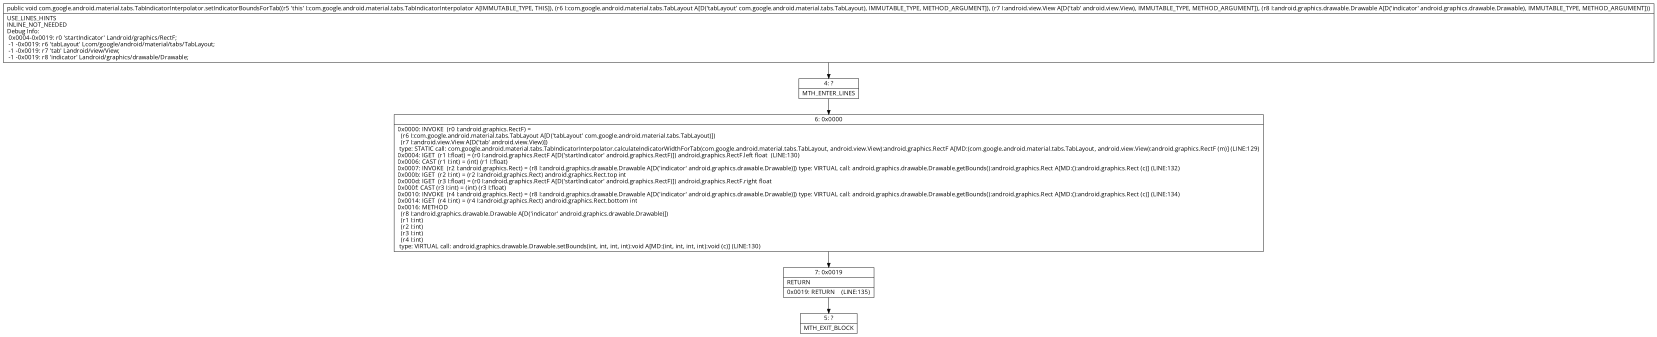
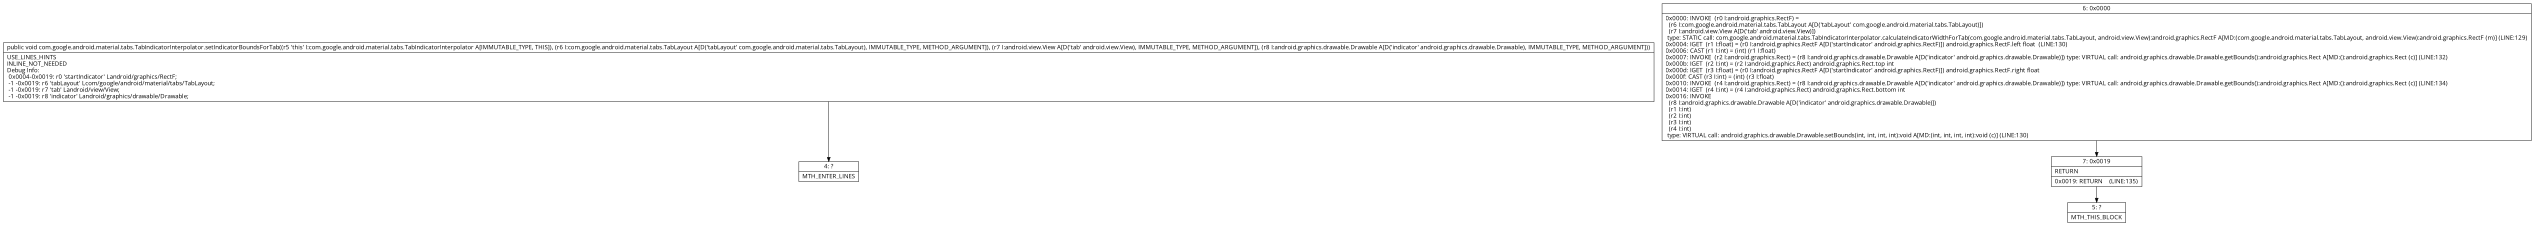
edge "4: ?" -> "6: 0x0000": removed
node "6: 0x0000": text "0x0016: METHOD" -> "0x0016: INVOKE"
node "5: ?": text "MTH_EXIT_BLOCK" -> "MTH_THIS_BLOCK"
